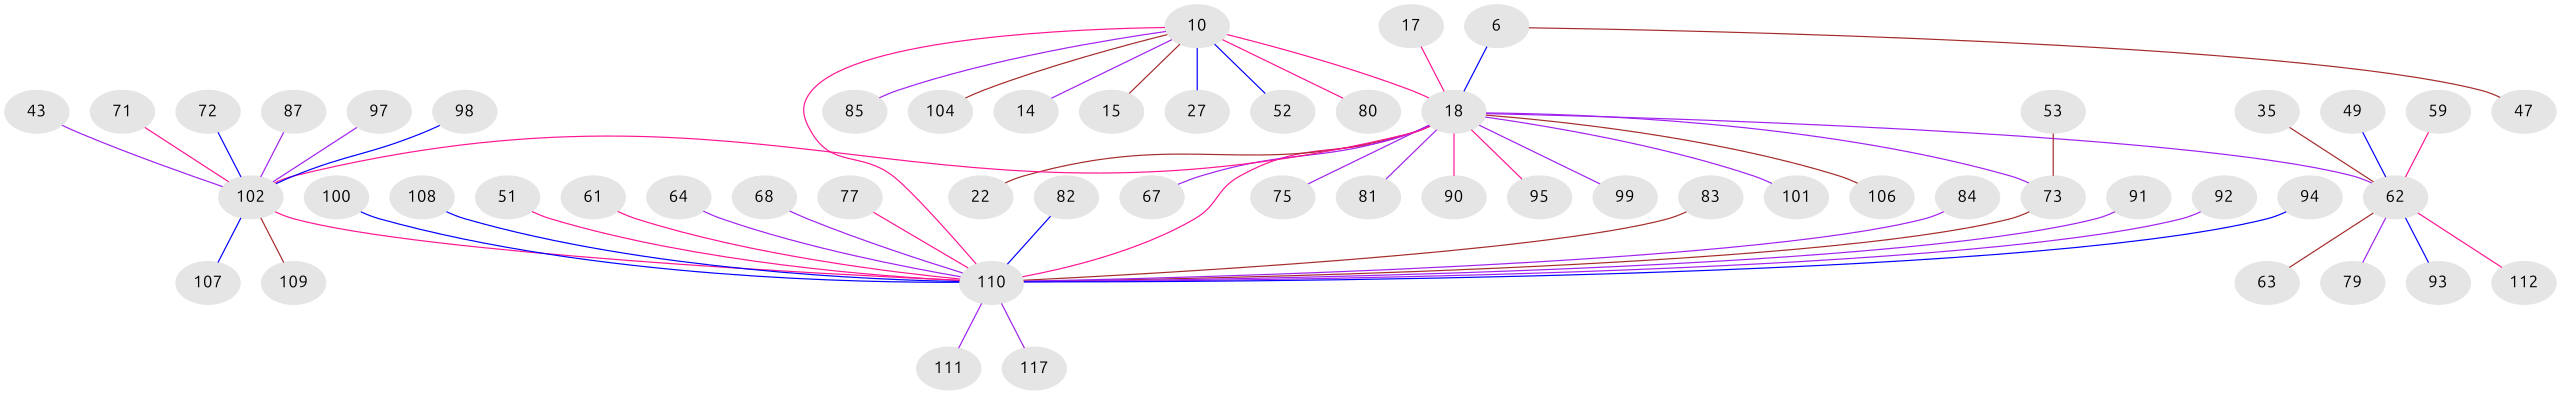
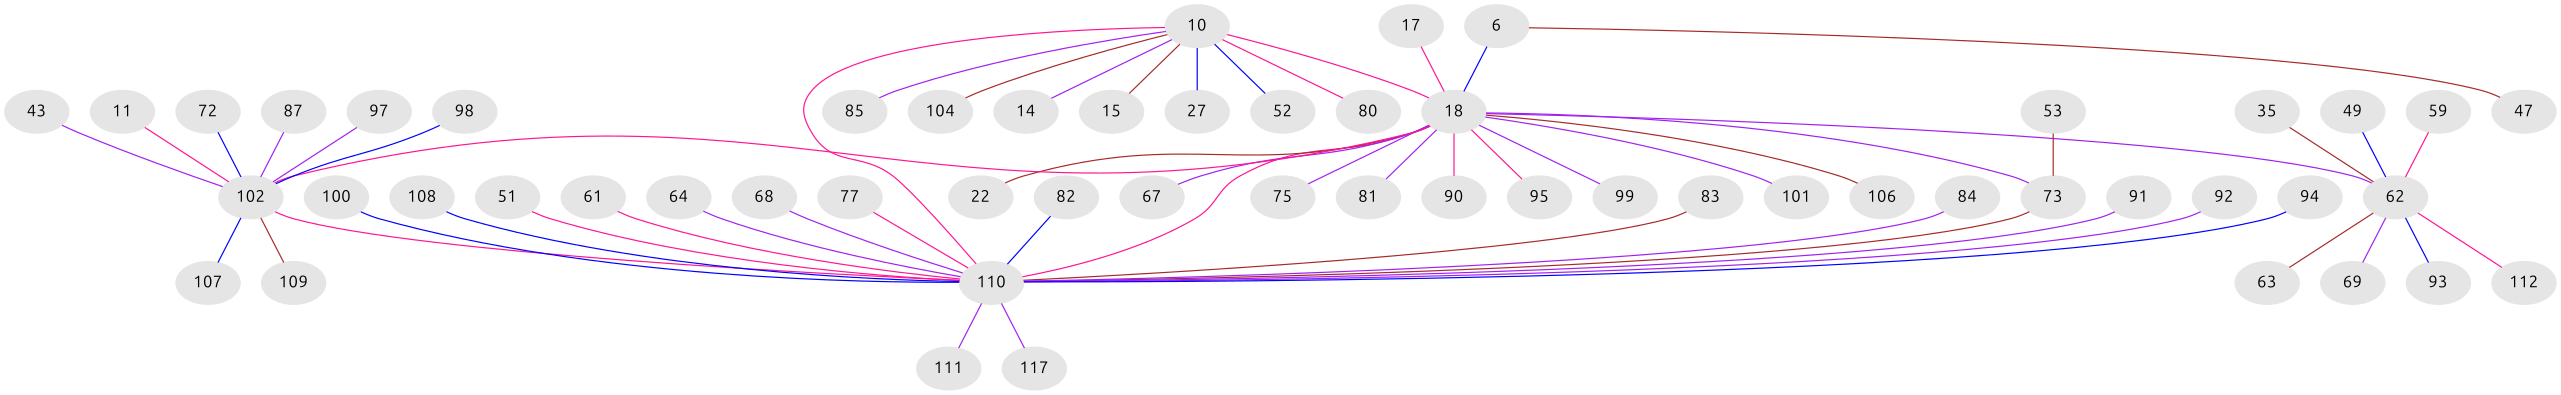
node "71": label "71" -> "11"
node "79": label "79" -> "69"
